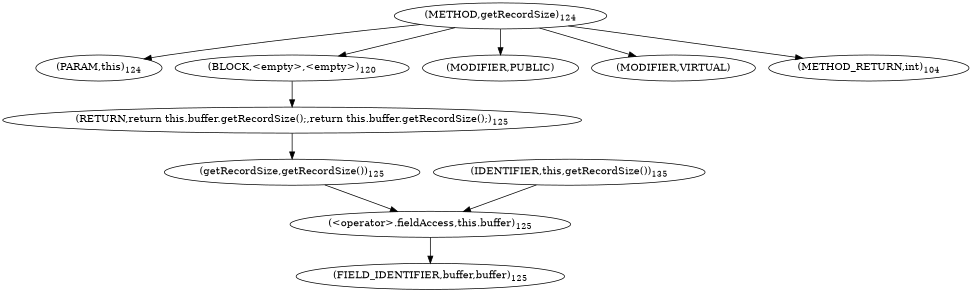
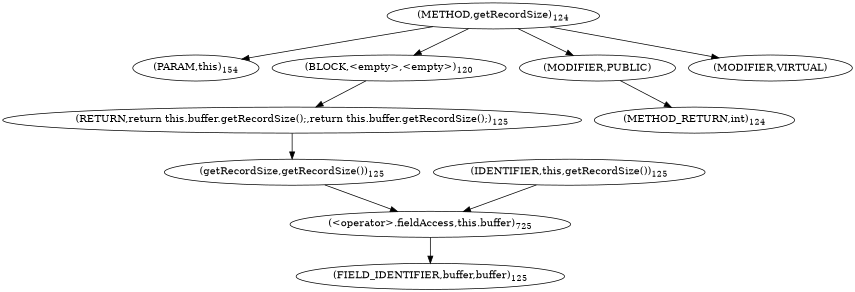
edge "(METHOD,getRecordSize)" -> "(METHOD_RETURN,int)": now "(MODIFIER,PUBLIC)" -> "(METHOD_RETURN,int)"
node "(PARAM,this)": text "124" -> "154"
node "(METHOD_RETURN,int)": text "104" -> "124"
node "(IDENTIFIER,this,getRecordSize())": text "135" -> "125"
node "(<operator>.fieldAccess,this.buffer)": text "125" -> "725"
